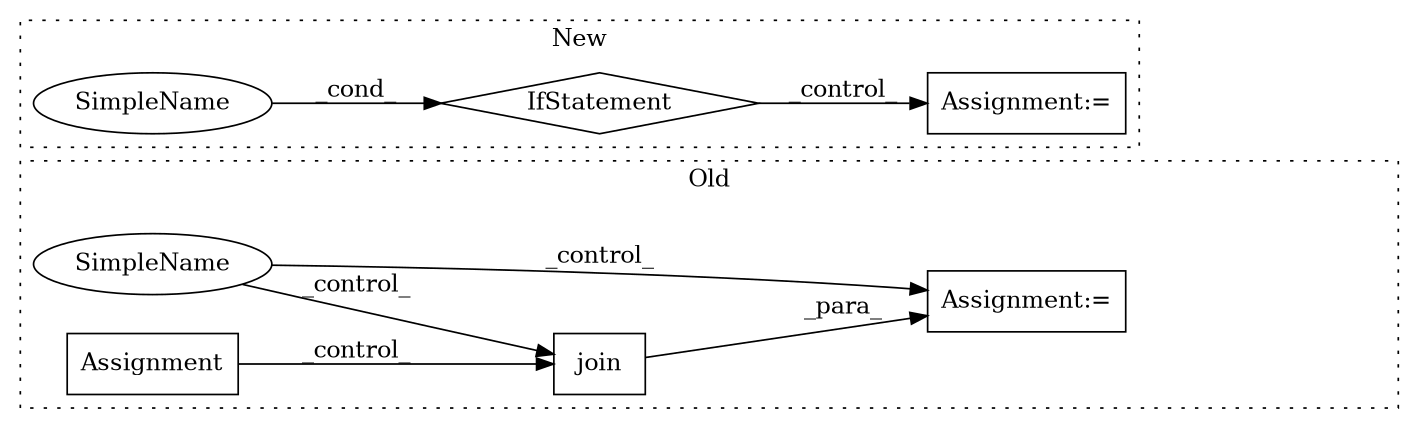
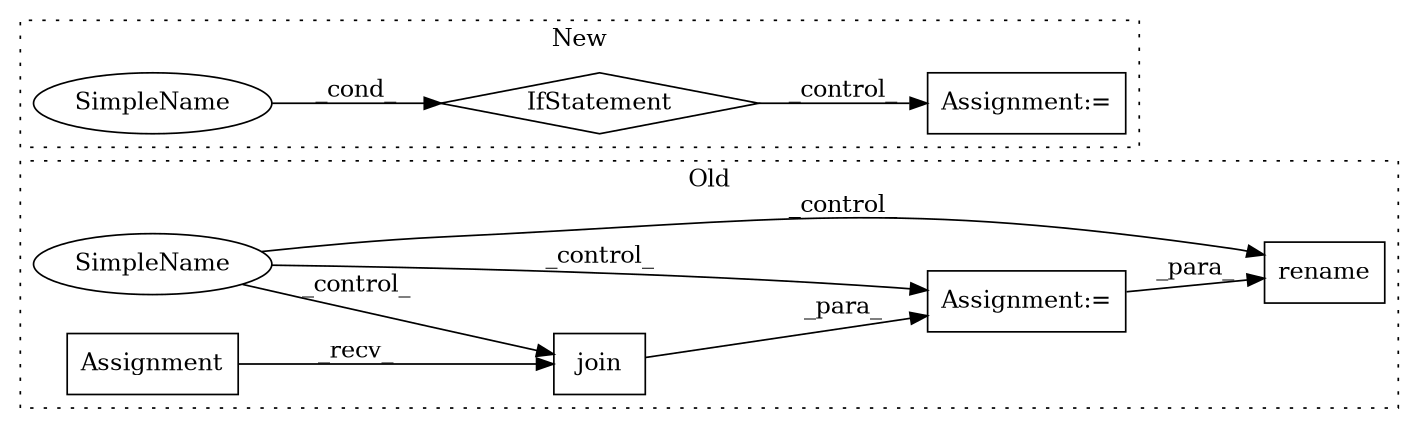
node "rename": added
edge "Assignment" -> "join": label "_control_" -> "_recv_"
